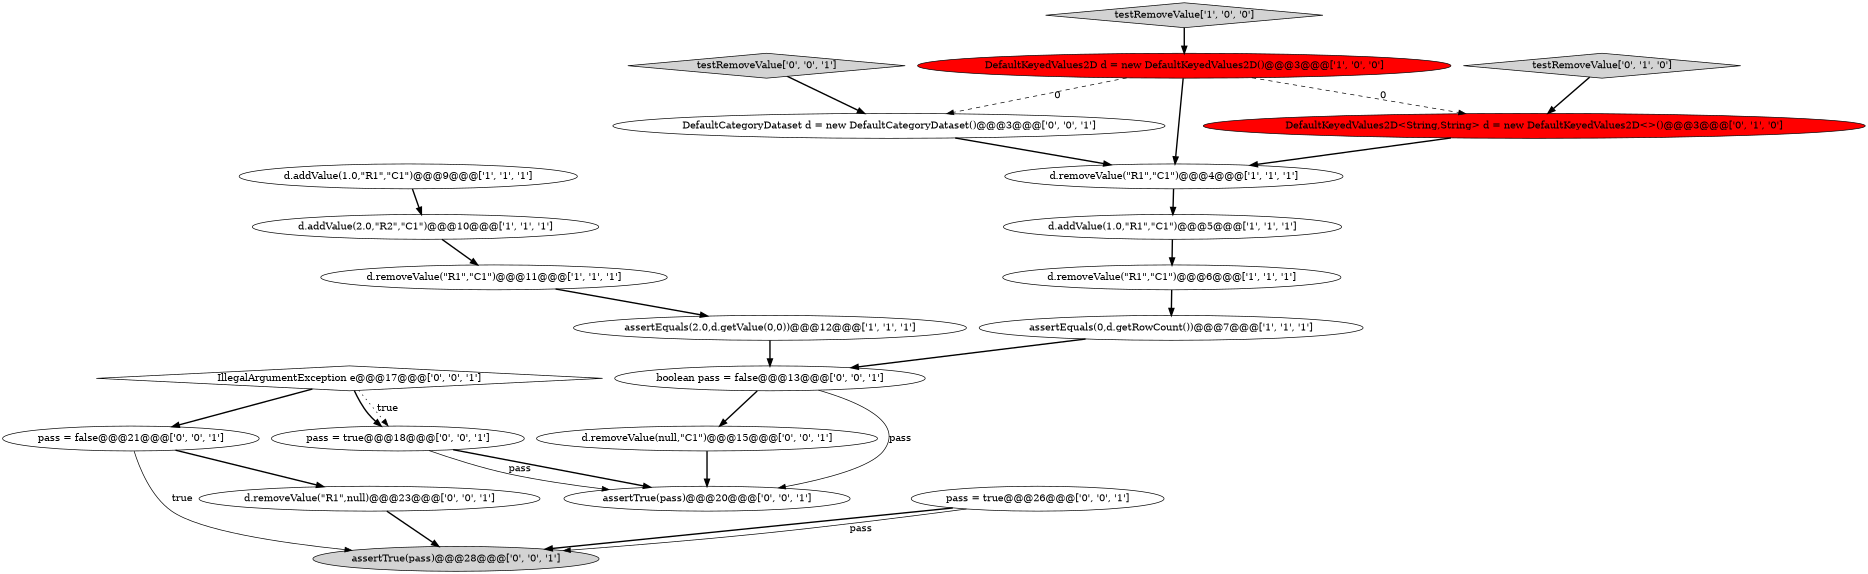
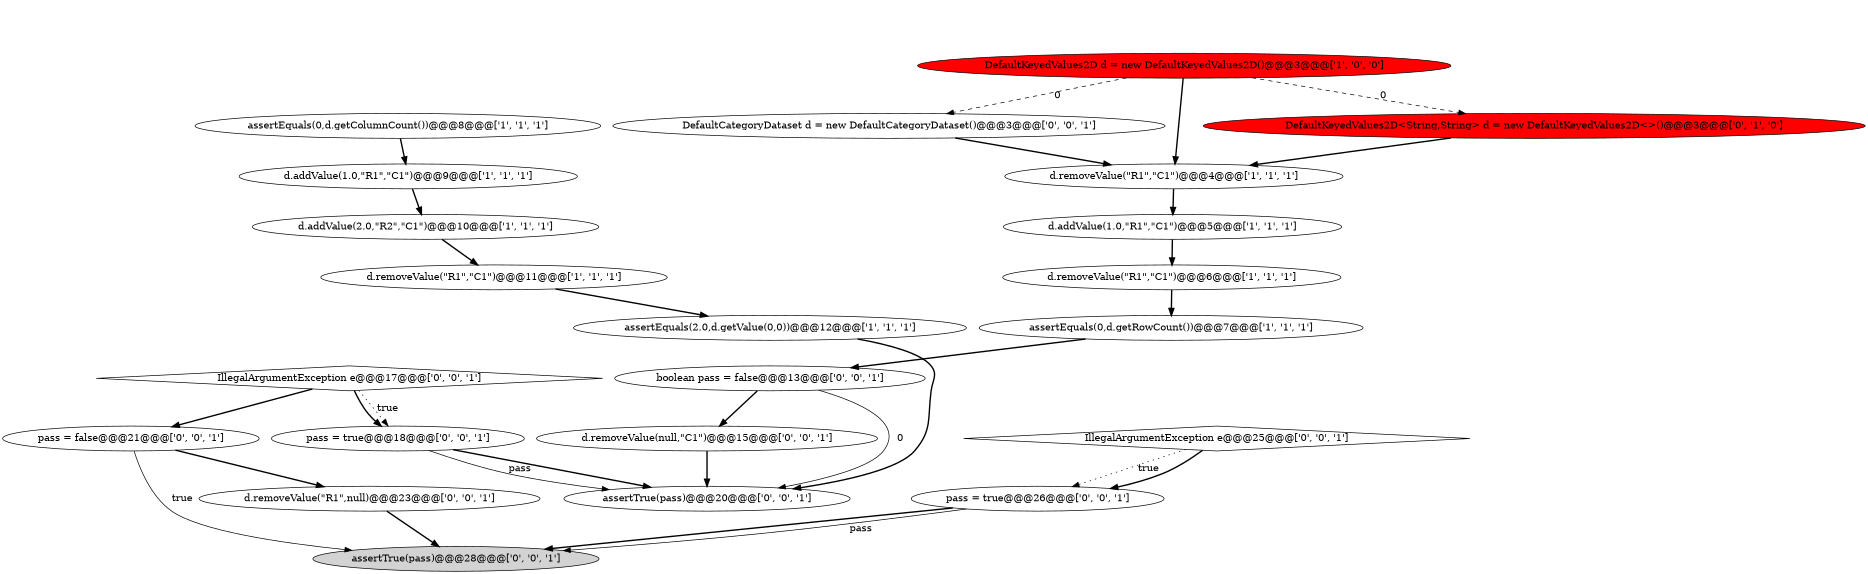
node "testRemoveValue['1', '0', '0']": removed
node "testRemoveValue['0', '0', '1']": removed
node "testRemoveValue['0', '1', '0']": removed
node "assertEquals(0,d.getColumnCount())@@@8@@@['1', '1', '1']": added
edge "assertEquals(2.0,d.getValue(0,0))@@@12@@@['1', '1', '1']" -> "boolean pass = false@@@13@@@['0', '0', '1']": now "assertEquals(2.0,d.getValue(0,0))@@@12@@@['1', '1', '1']" -> "assertTrue(pass)@@@20@@@['0', '0', '1']"
edge "boolean pass = false@@@13@@@['0', '0', '1']" -> "assertTrue(pass)@@@20@@@['0', '0', '1']": label "pass" -> "0"
node "IllegalArgumentException e@@@25@@@['0', '0', '1']": added
